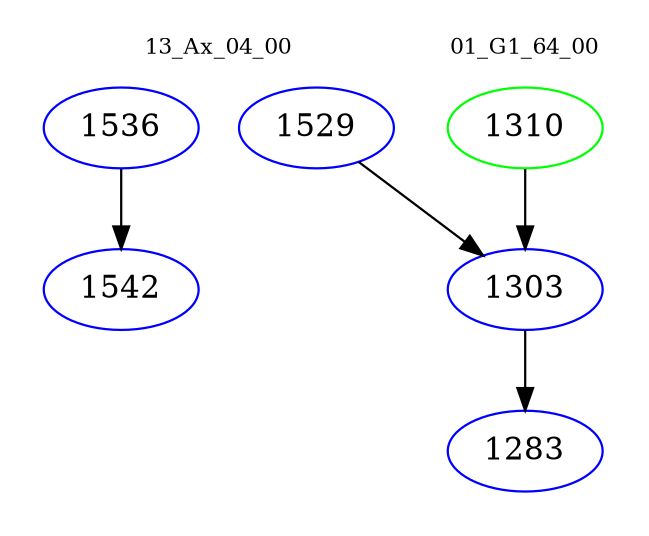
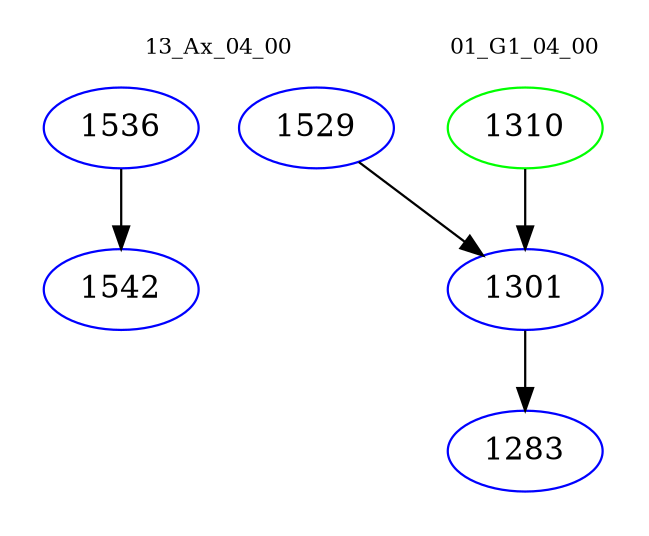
cluster "01_G1_64_00": label "01_G1_64_00" -> "01_G1_04_00"
node "1303": label "1303" -> "1301"
